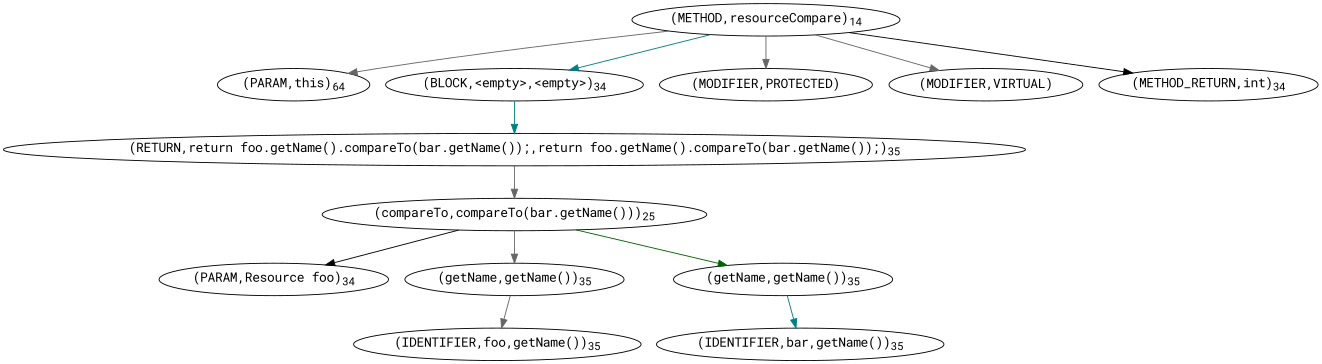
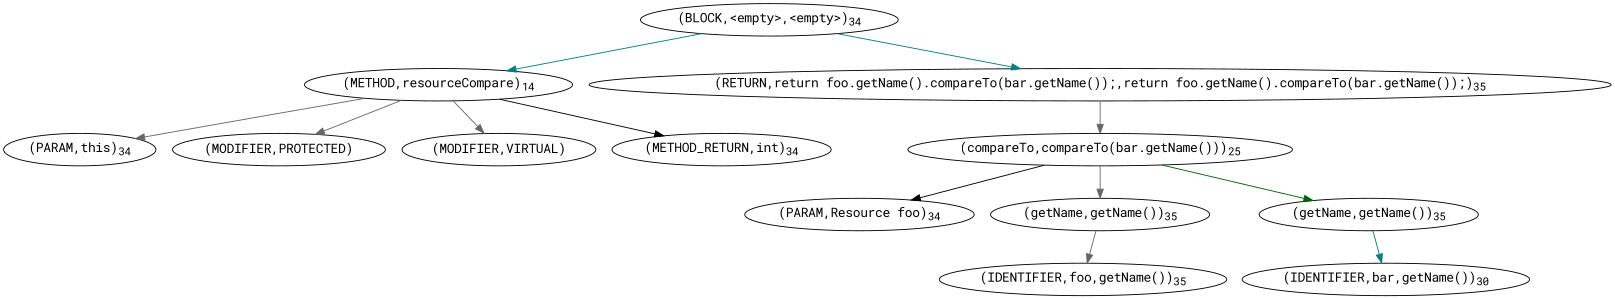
edge "(METHOD,resourceCompare)" -> "(BLOCK,<empty>,<empty>)": reversed
node "(PARAM,this)": text "64" -> "34"
node "(IDENTIFIER,bar,getName())": text "35" -> "30"
